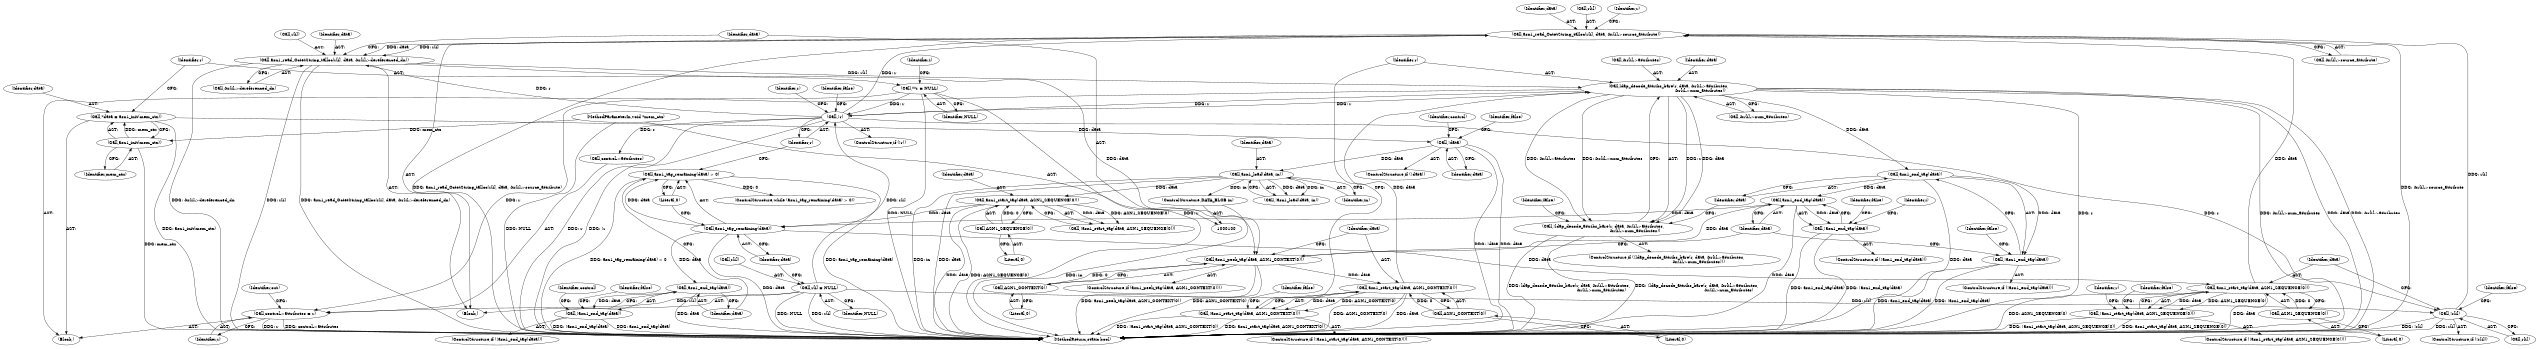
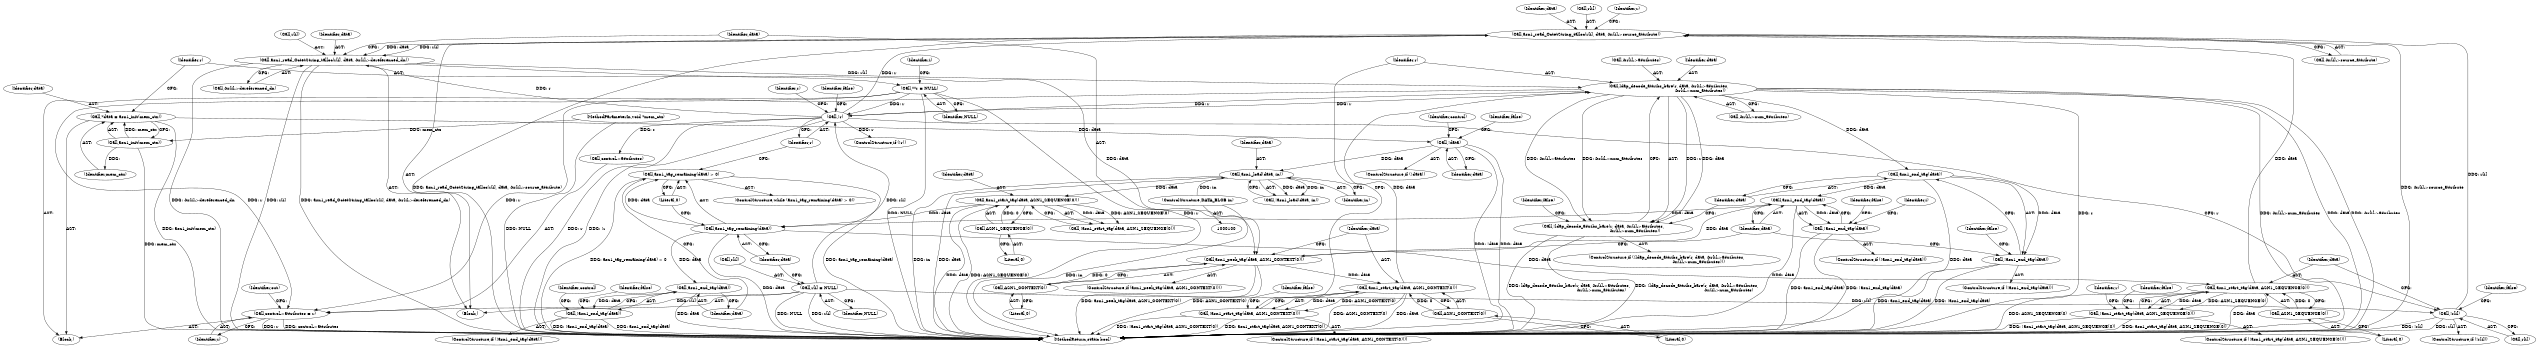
edge "(Call,**r = NULL)" -> "(Call,control->attributes = r)": added, label "DDG: r"
edge "(Call,!r)" -> "(ControlStructure,if (!r))": label "AST: " -> "DDG: r"
edge "(Call,asn1_init(mem_ctx))" -> "(Identifier,mem_ctx)": label "CFG: " -> "DDG: "
edge "(Identifier,mem_ctx)" -> "(Call,asn1_init(mem_ctx))": now "(Identifier,mem_ctx)" -> "(Call,*data = asn1_init(mem_ctx))"
edge "(MethodParameterIn,void *mem_ctx)" -> "1000100": removed, label "AST:"
edge "(Call,asn1_load(data, in))" -> "(ControlStructure,DATA_BLOB in)": reversed
edge "(Call,asn1_tag_remaining(data) > 0)" -> "(ControlStructure,while (asn1_tag_remaining(data) > 0))": label "DDG: 0" -> "AST: "
edge "(Call,!r)" -> "(Call,!r[i])": label "DDG: r" -> "CFG: r"
